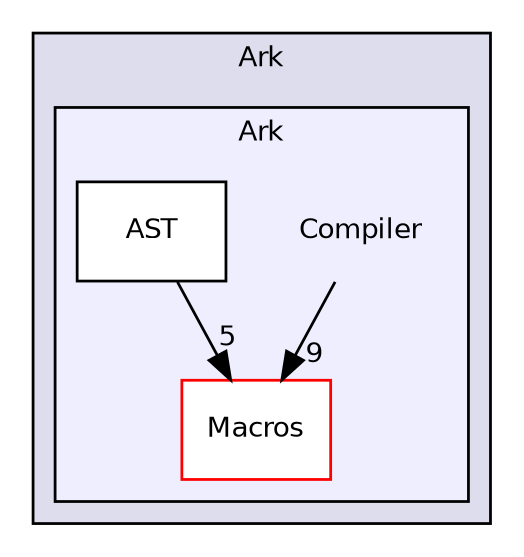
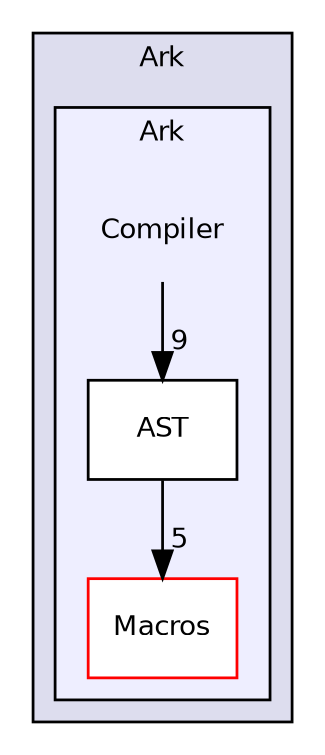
edge "Compiler" -> "Macros": now "Compiler" -> "AST"
